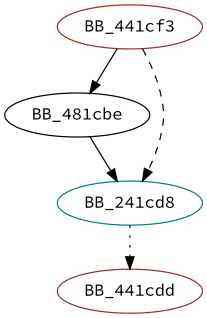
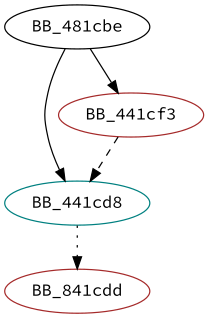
edge "BB_441cf3" -> "BB_481cbe": reversed
node "BB_241cd8": label "BB_241cd8" -> "BB_441cd8"
node "BB_441cdd": label "BB_441cdd" -> "BB_841cdd"
